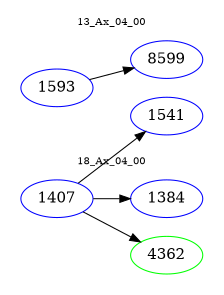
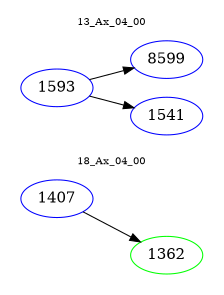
edge "1407" -> "1541": now "1593" -> "1541"
node "1384": removed
node "4362": label "4362" -> "1362"
